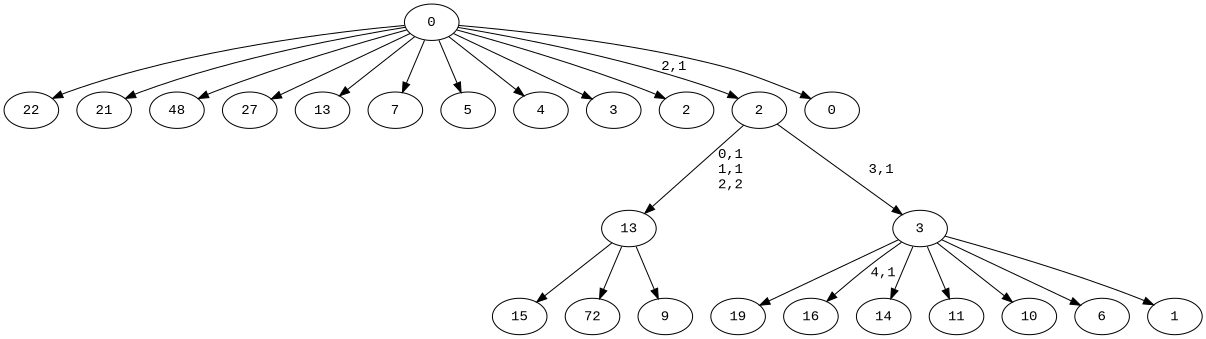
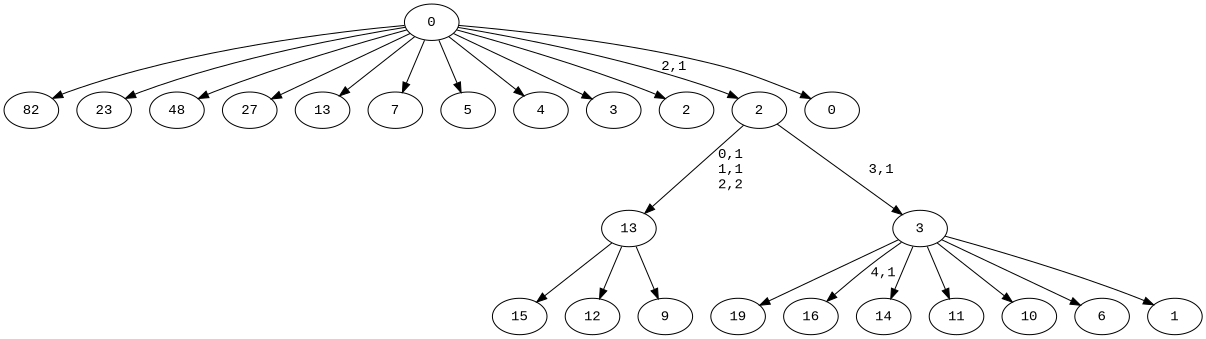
node "22": label "22" -> "82"
node "21": label "21" -> "23"
node "72": label "72" -> "12"
